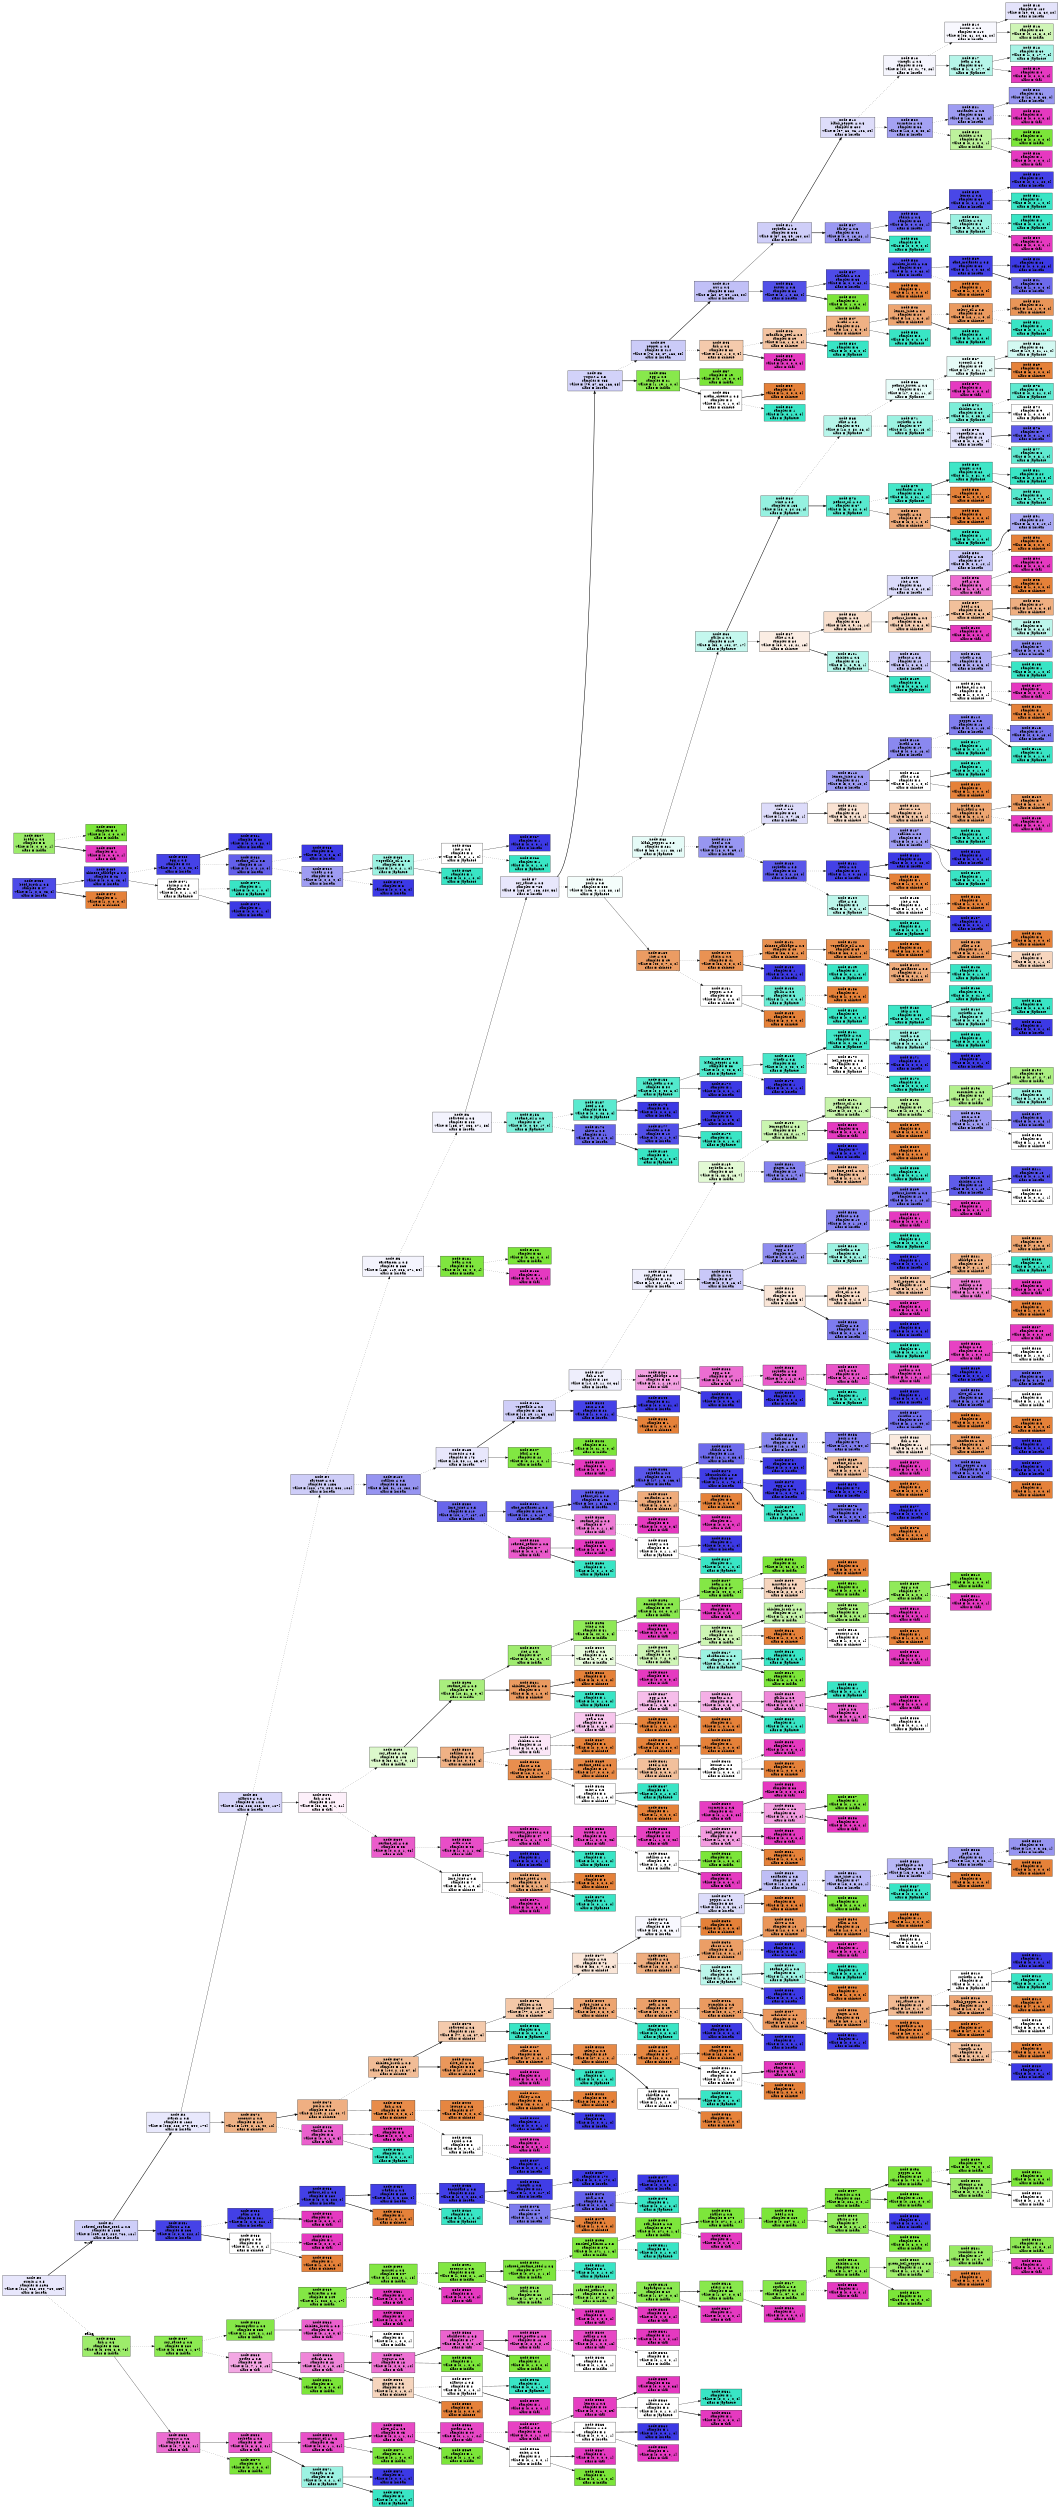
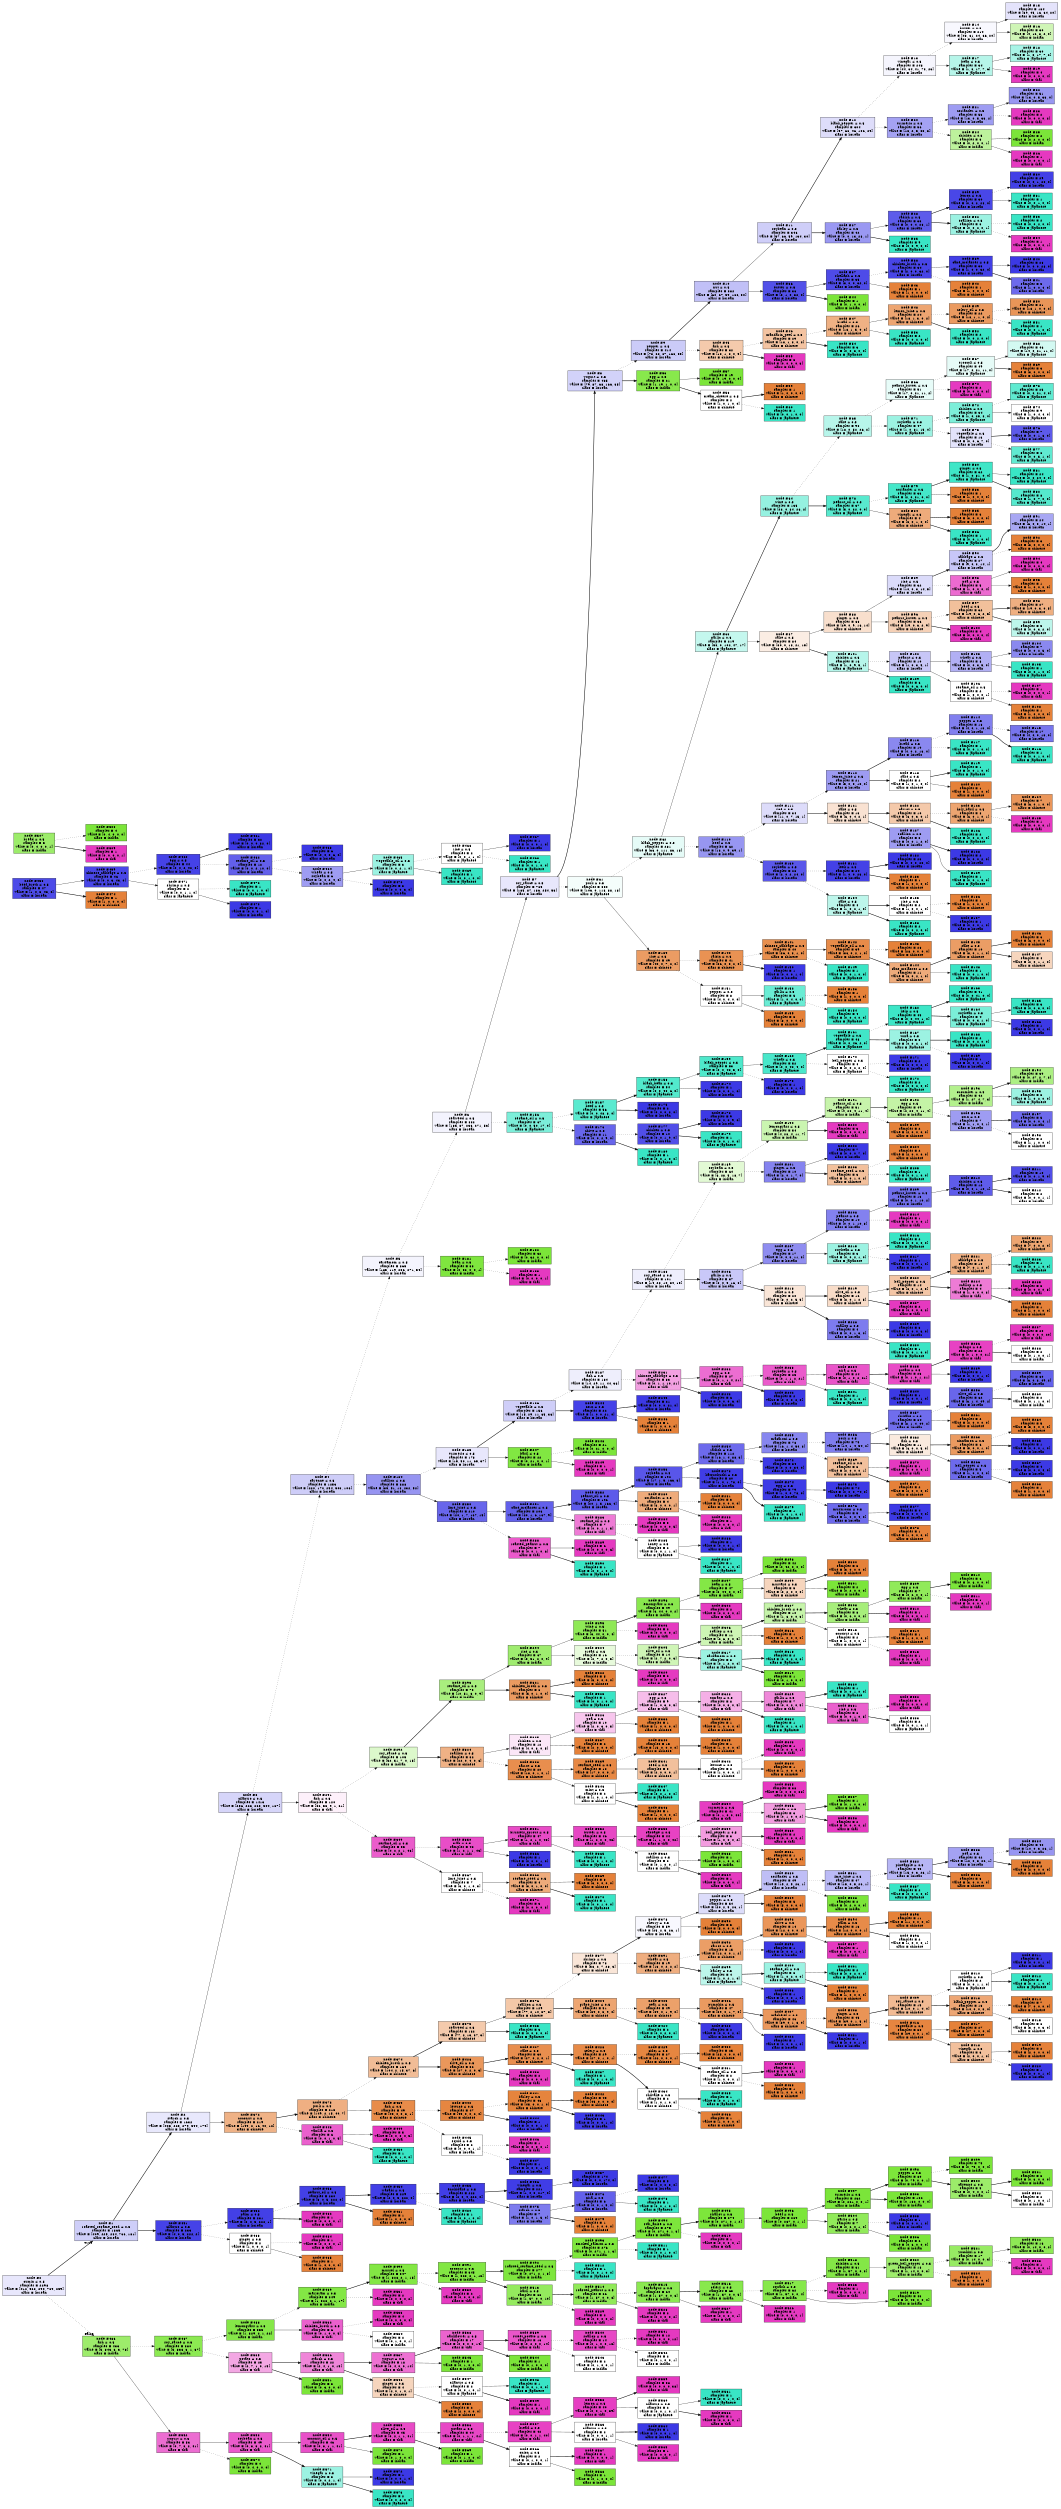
node "node #464": text "samples = 6" -> "soybean = 6"
node "node #138": text "sake = japanese" -> "class = japanese"
node "node #213": removed
edge "node #451" -> "node #483": style bold -> dotted
edge "node #518" -> "node #519": now "node #517" -> "node #519"
